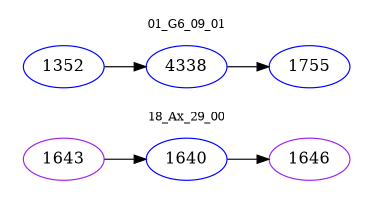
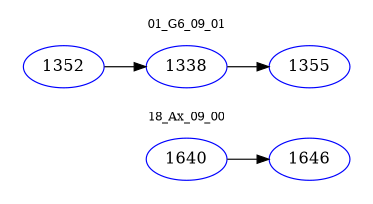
node "4338": label "4338" -> "1338"
node "1755": label "1755" -> "1355"
cluster "18_Ax_29_00": label "18_Ax_29_00" -> "18_Ax_09_00"
node "1643": removed
node "1646": color purple -> blue
